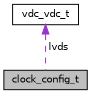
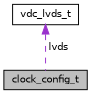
node "vdc_vdc_t": label "vdc_vdc_t" -> "vdc_lvds_t"
